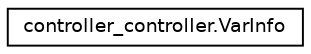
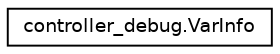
node "controller_controller.VarInfo": label "controller_controller.VarInfo" -> "controller_debug.VarInfo"
